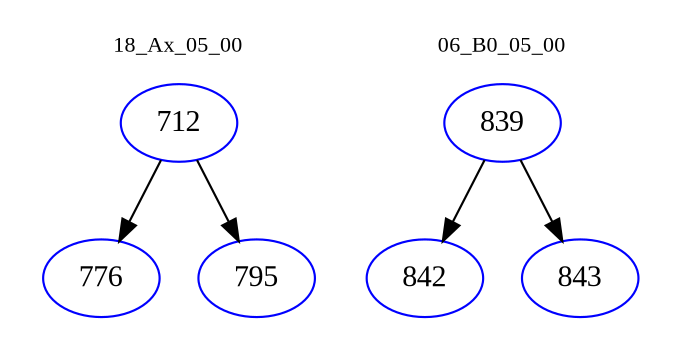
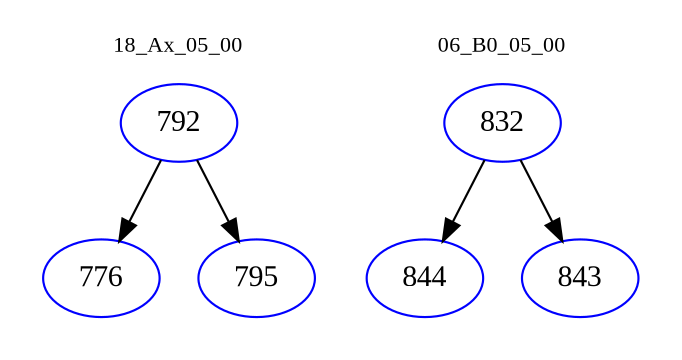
node "712": label "712" -> "792"
node "839": label "839" -> "832"
node "842": label "842" -> "844"
